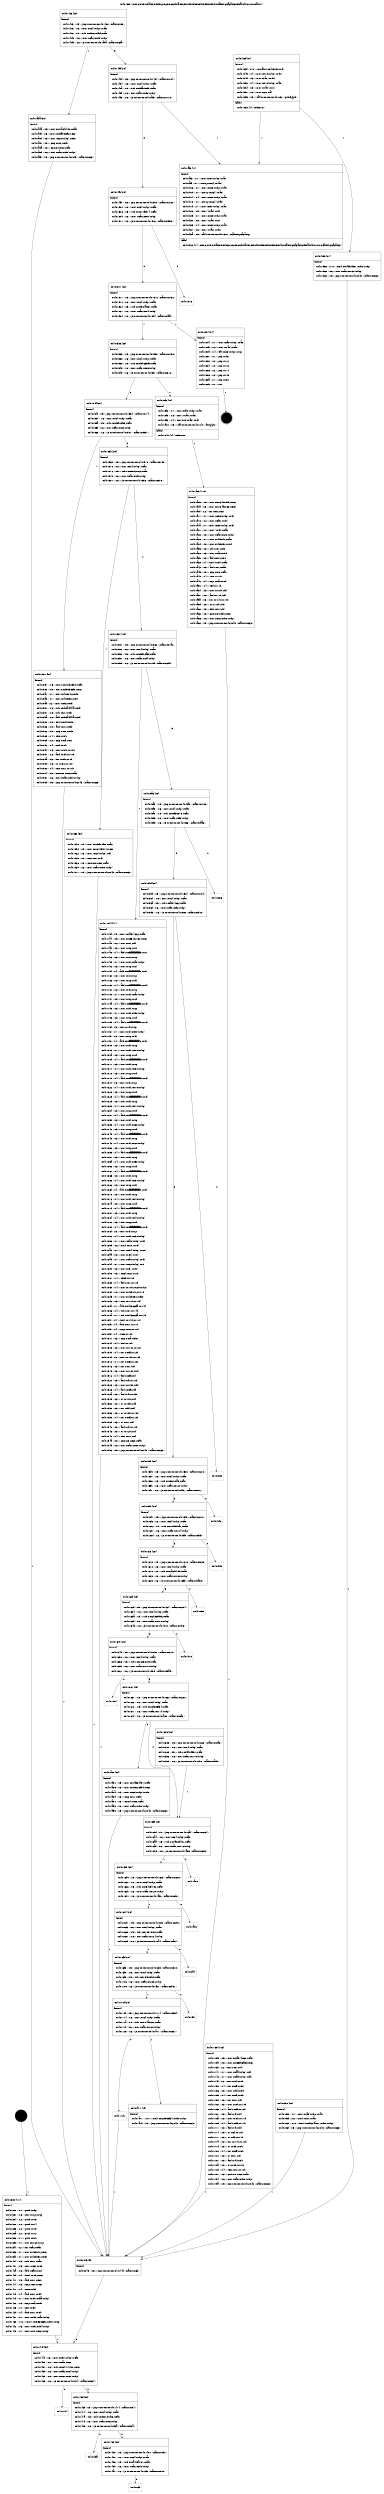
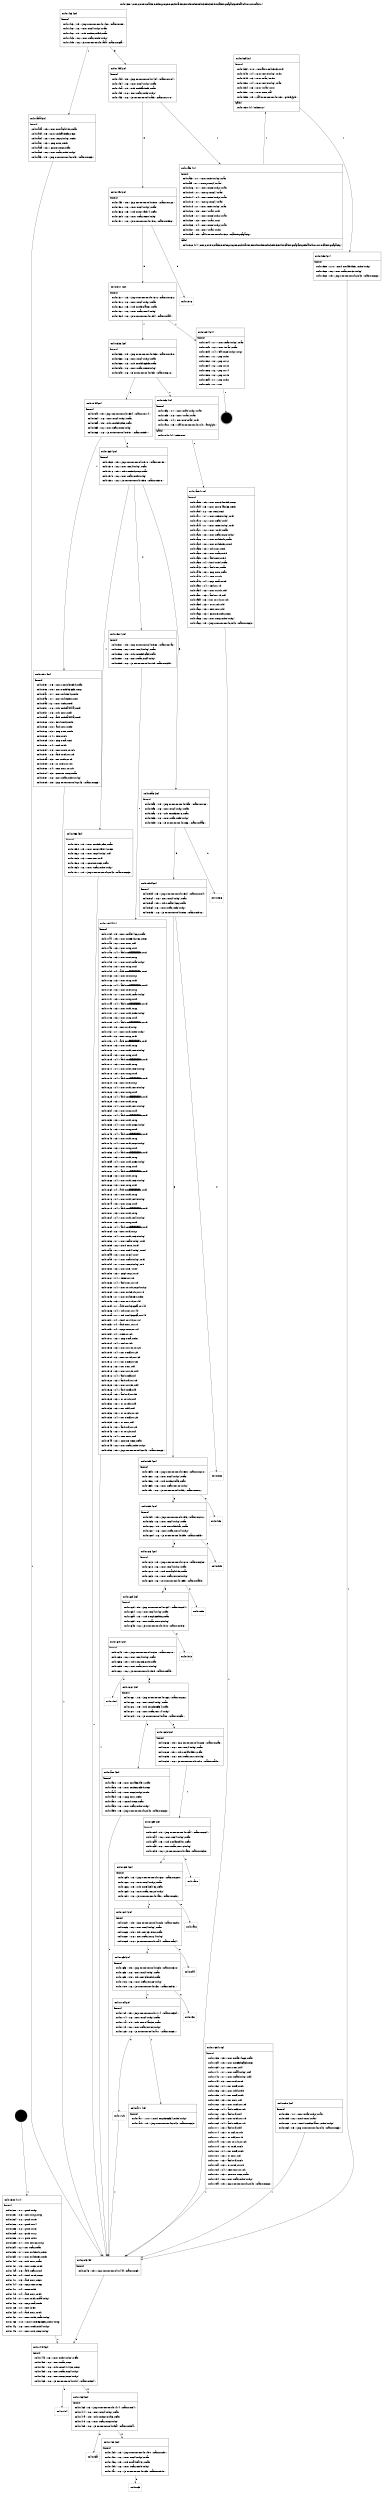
edge "0x401b3f [31]" -> "0x401af8 [71]": reversed
edge "0x401587 [28]" -> "0x4015a3 [28]": now "0x40156b [28]" -> "0x4015a3 [28]"
edge "0x40162f [28]" -> "0x40164b [28]": removed, label "3"
edge "0x401667 [28]" -> "0x40169f [28]": now "0x401667 [28]" -> "0x401683 [28]"
